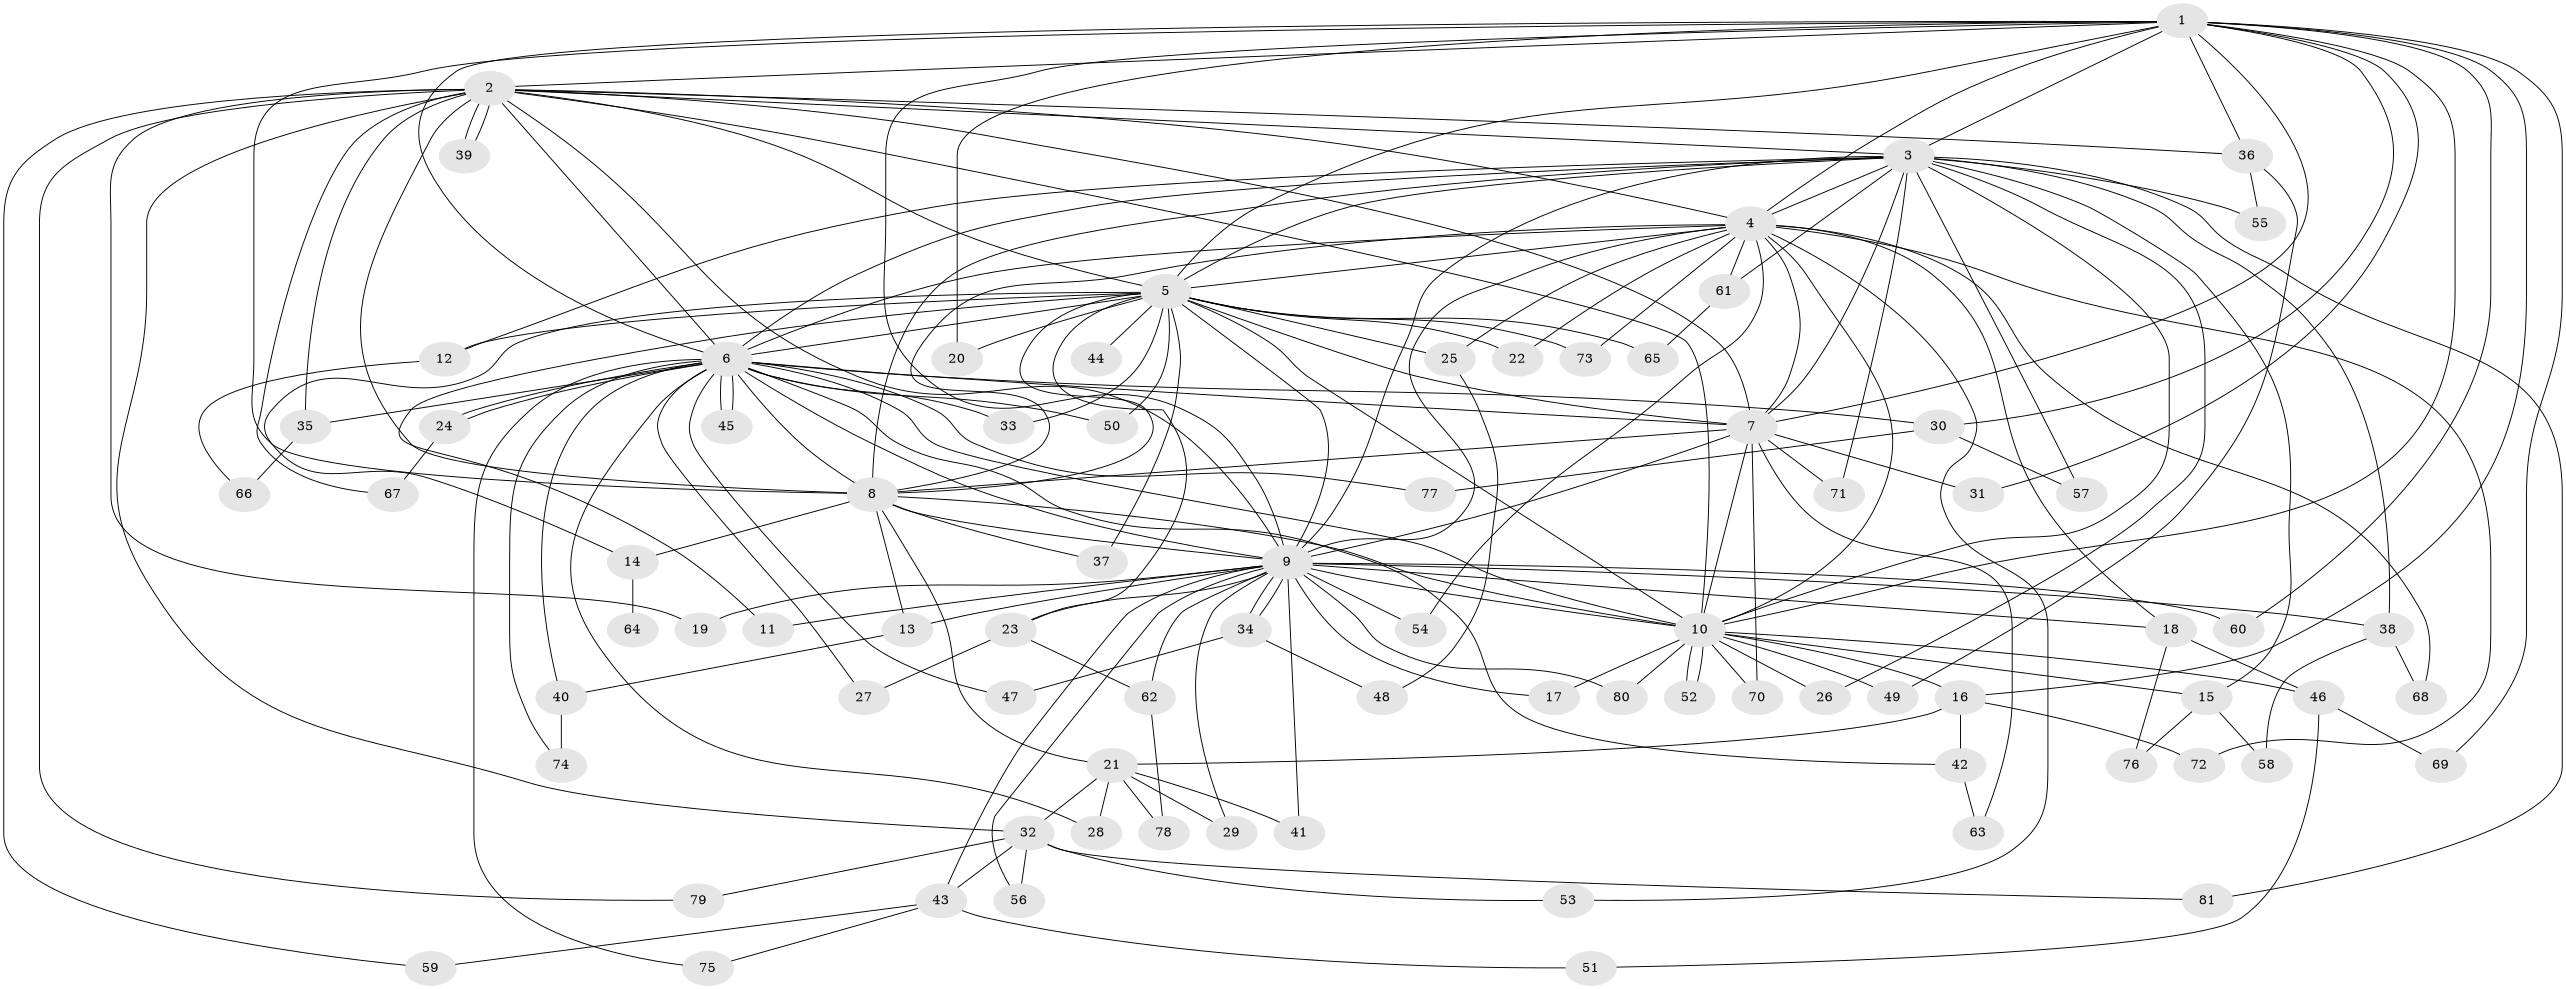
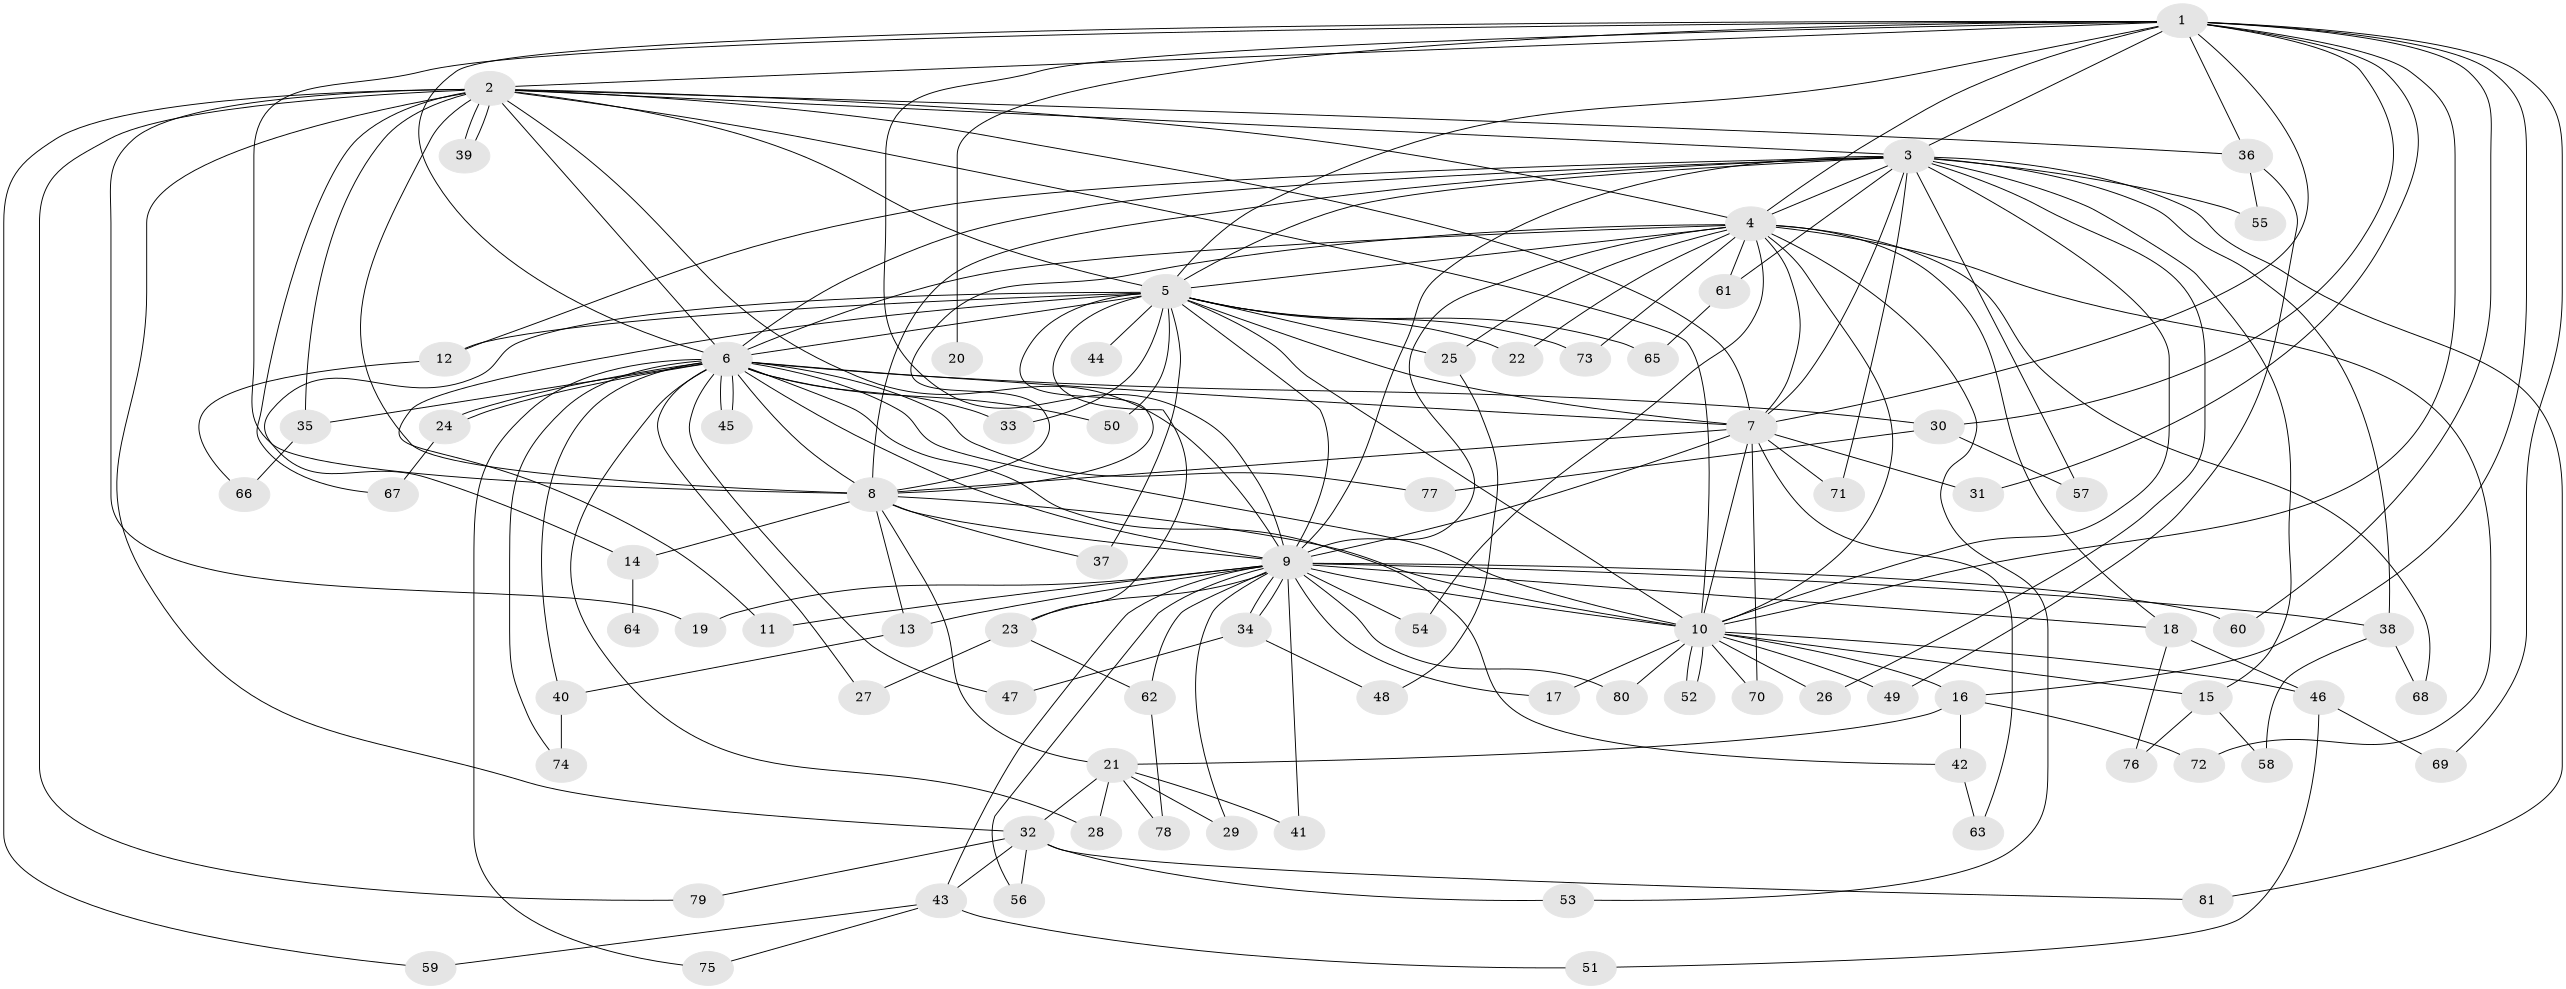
edge "5" -- "20": removed
